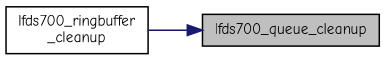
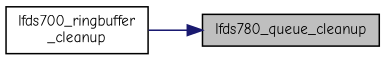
node "lfds700_queue_cleanup": label "lfds700_queue_cleanup" -> "lfds780_queue_cleanup"
